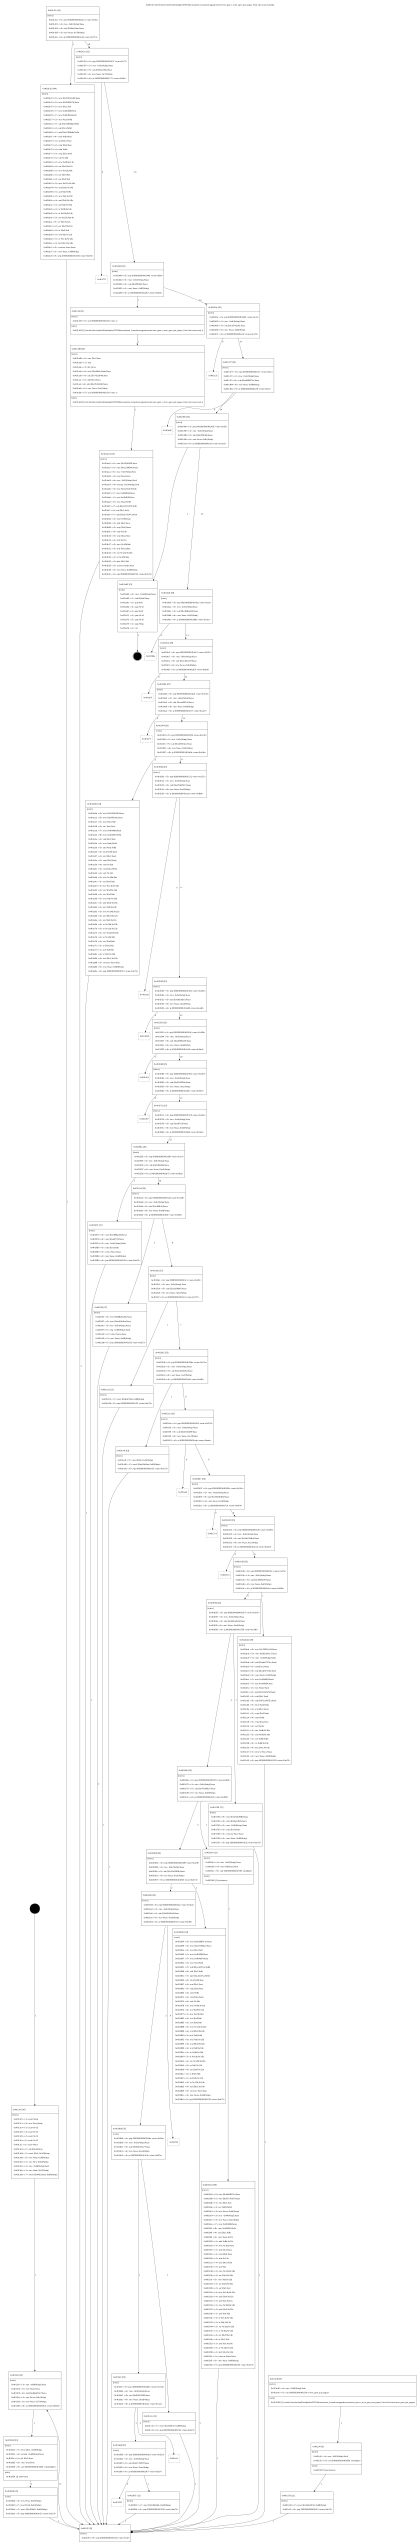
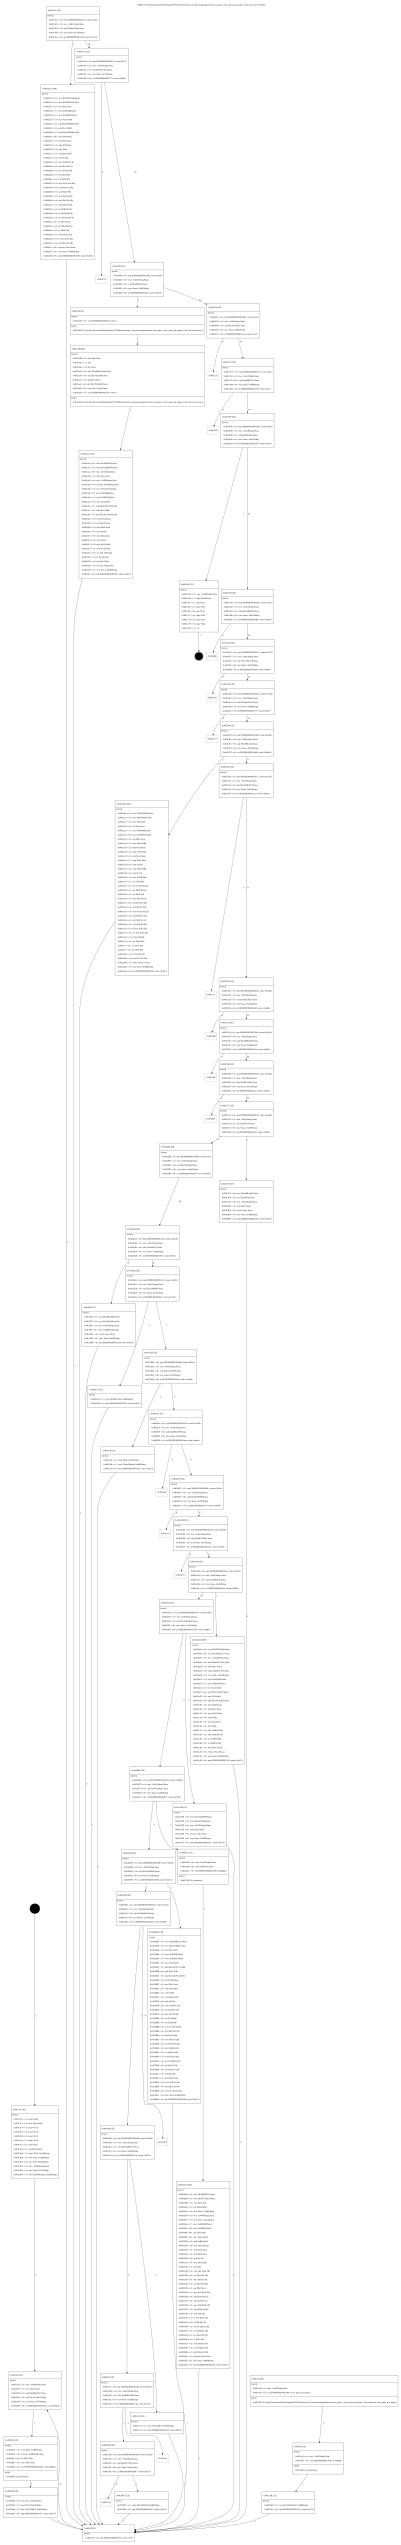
edge "0x40158a [25]" -> "0x401973 [27]": now "0x401571 [25]" -> "0x401973 [27]"
